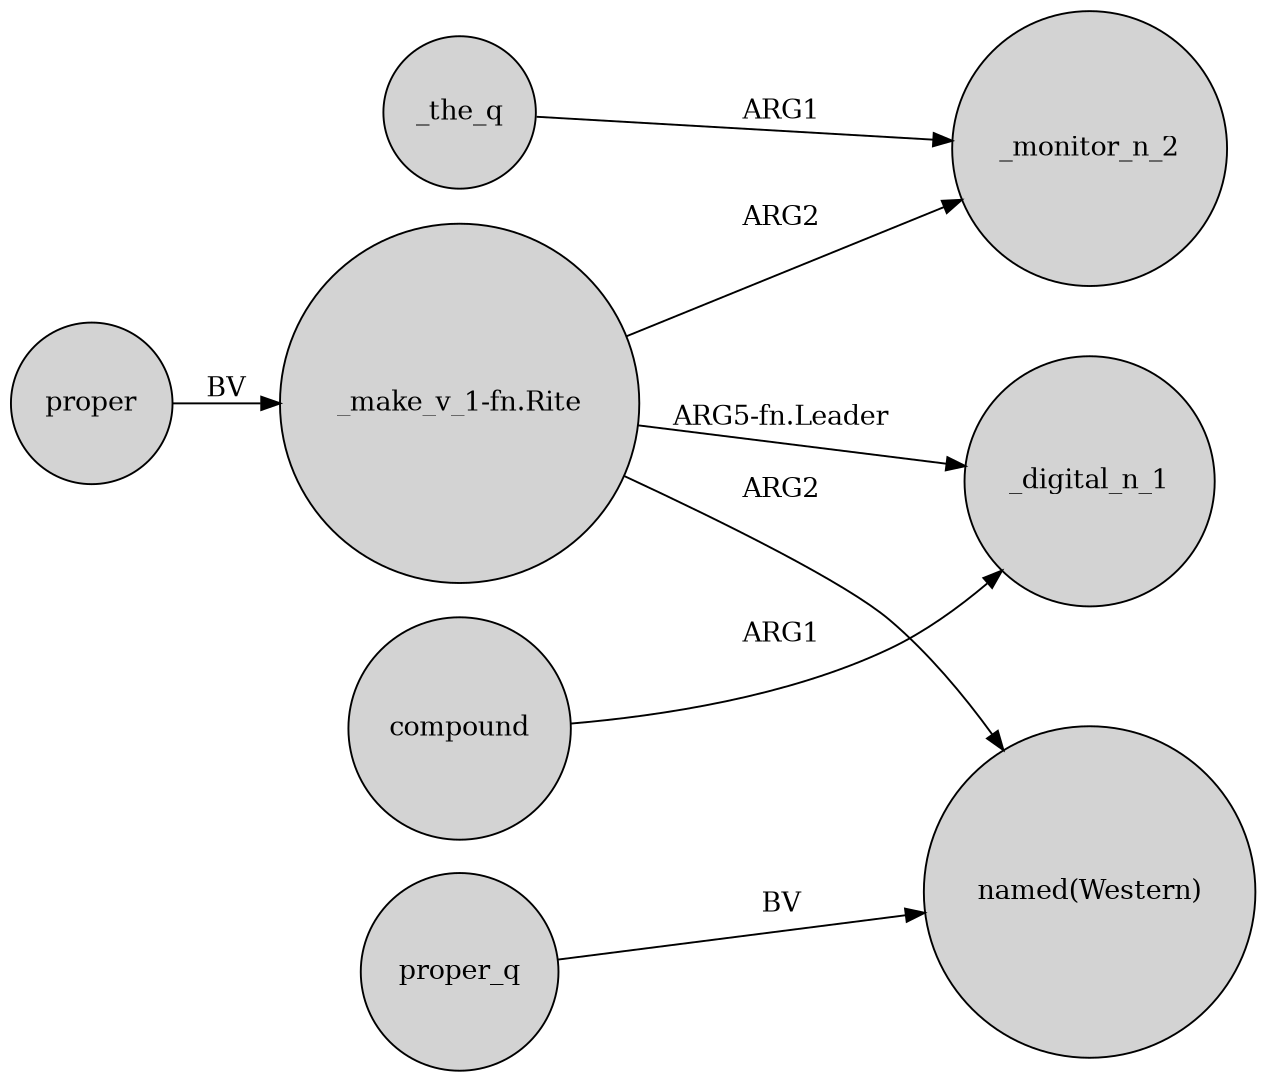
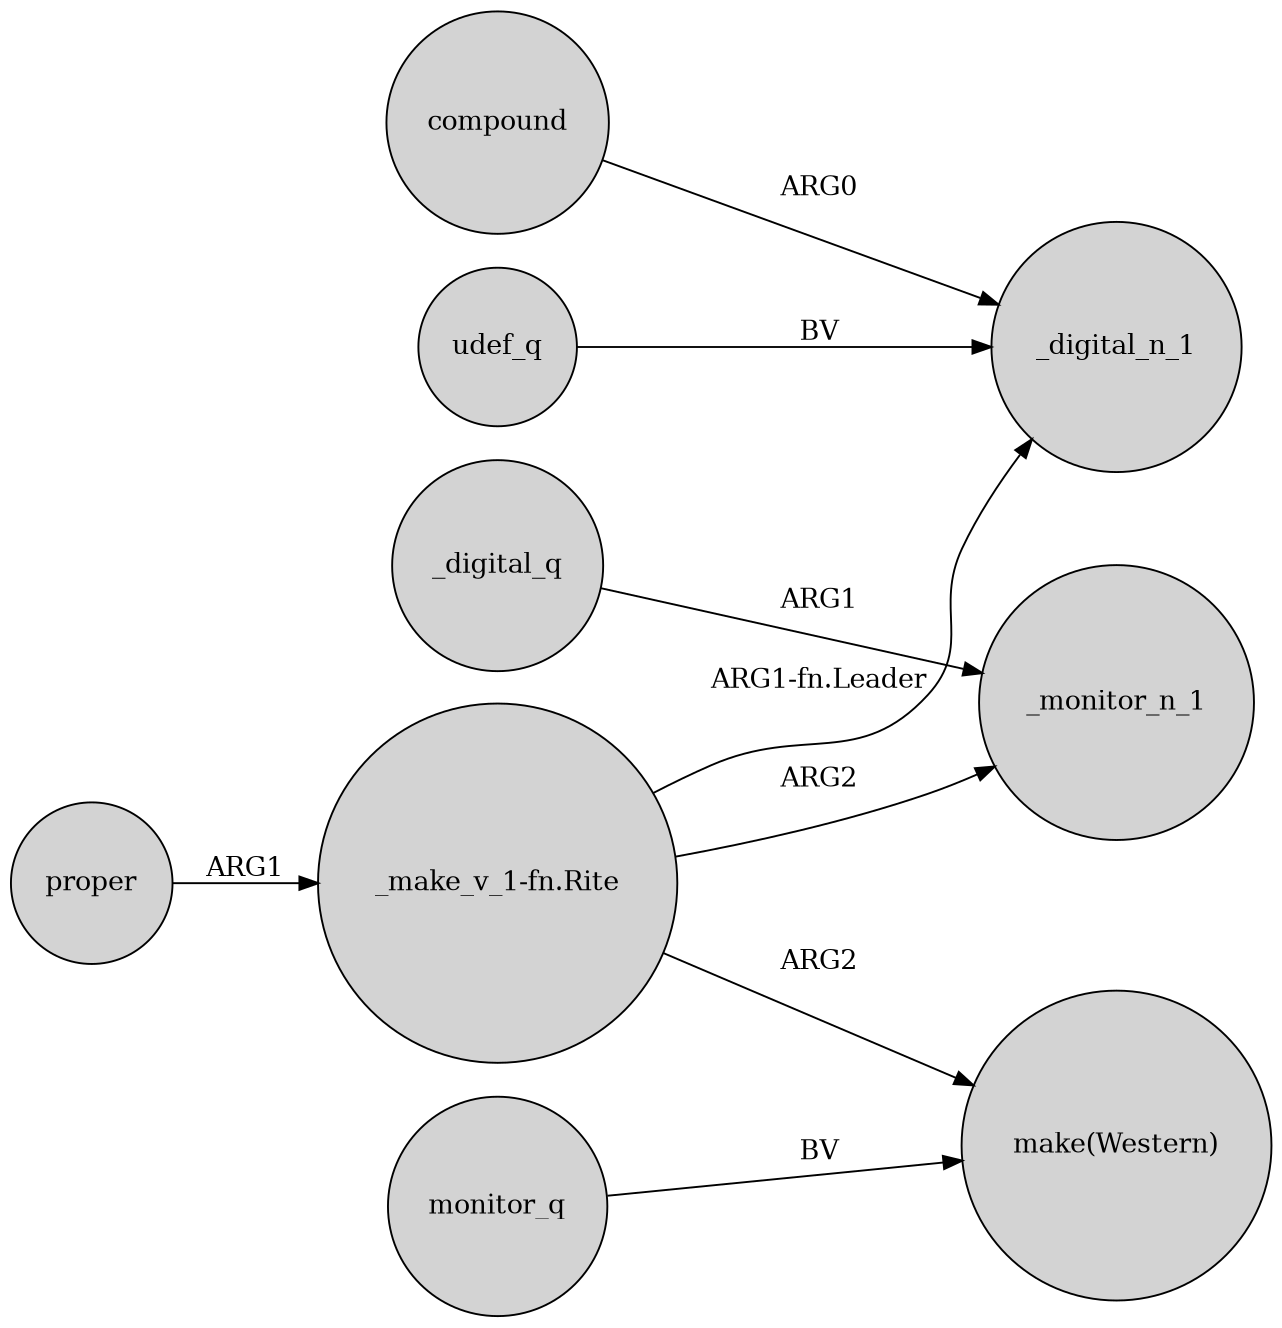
node "_the_q": label "_the_q" -> "_digital_q"
node "_monitor_n_2": label "_monitor_n_2" -> "_monitor_n_1"
node "udef_q": added
edge "proper" -> "_make_v_1-fn.Rite": label "BV" -> "ARG1"
edge "_make_v_1-fn.Rite" -> "_digital_n_1": label "ARG5-fn.Leader" -> "ARG1-fn.Leader"
edge "compound" -> "_digital_n_1": label "ARG1" -> "ARG0"
node "named(Western)": label "named(Western)" -> "make(Western)"
node "proper_q": label "proper_q" -> "monitor_q"
